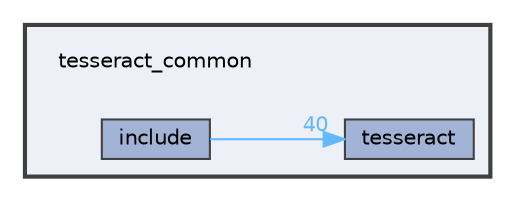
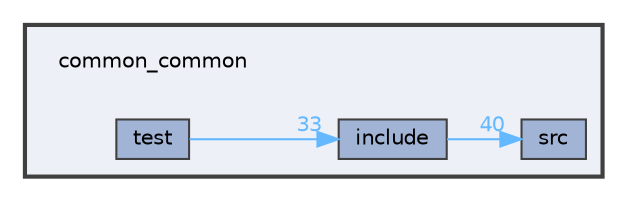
node "tesseract_common": label "tesseract_common" -> "common_common"
node "test": added
node "tesseract": label "tesseract" -> "src"
